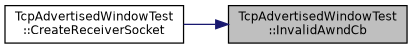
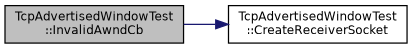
edge "TcpAdvertisedWindowTest ::CreateReceiverSocket" -> "TcpAdvertisedWindowTest ::InvalidAwndCb": reversed
